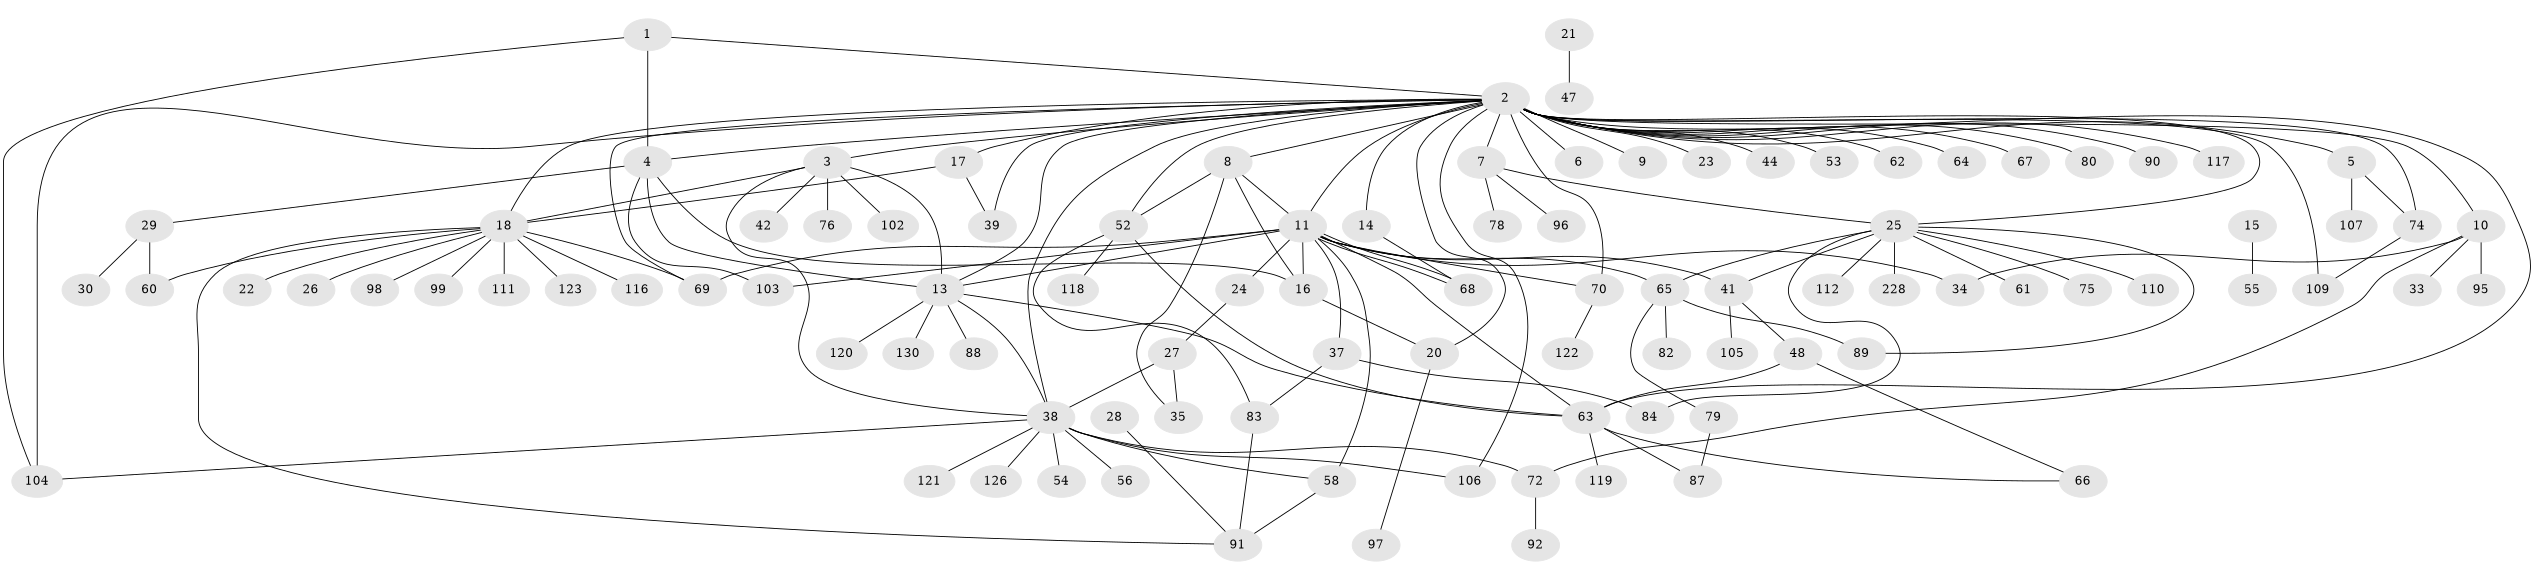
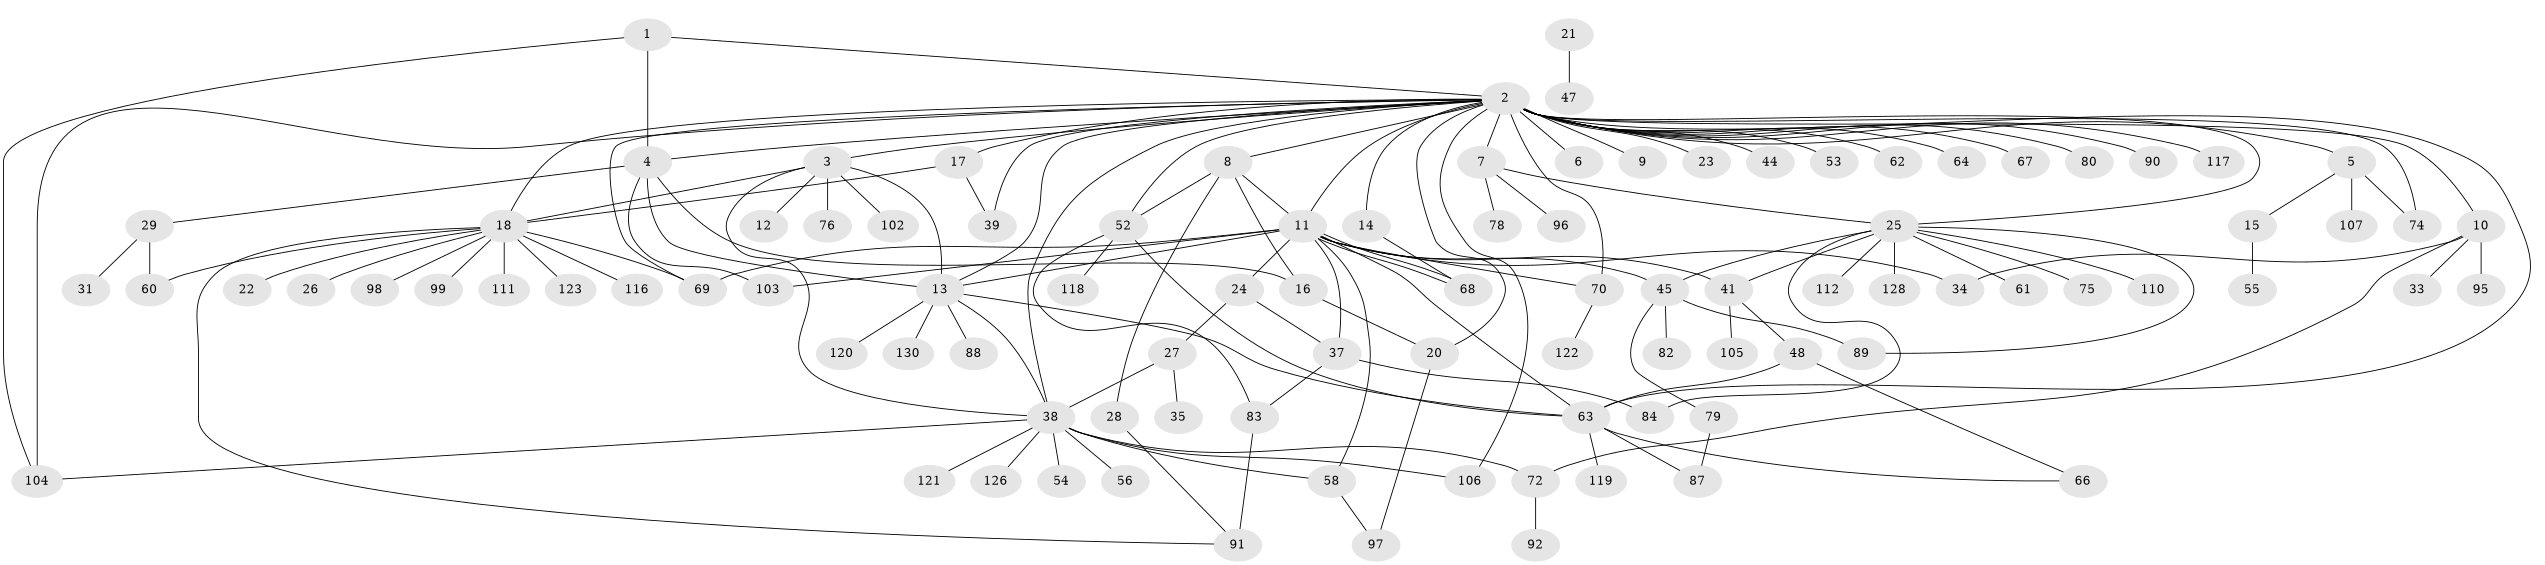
edge "5" -- "15": added
node "42": label "42" -> "12"
edge "11" -- "16": removed
node "30": label "30" -> "31"
node "65": label "65" -> "45"
node "228": label "228" -> "128"
node "109": removed
edge "8" -- "35": now "8" -- "28"
edge "24" -- "37": added
edge "58" -- "91": now "58" -- "97"
